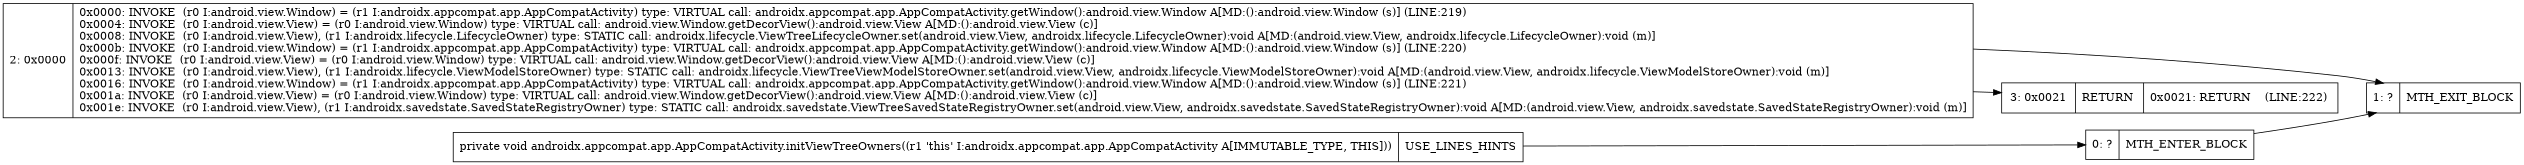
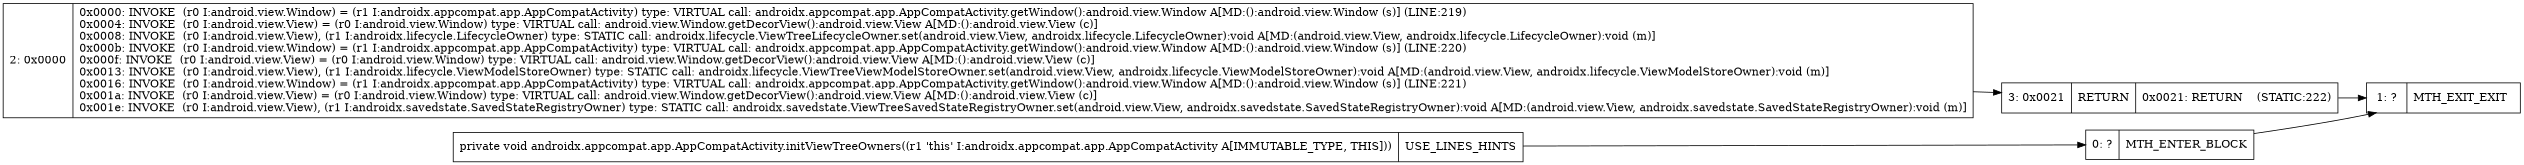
edge "2: 0x0000" -> "1: ?": now "3: 0x0021" -> "1: ?"
node "3: 0x0021": text "0x0021: RETURN    (LINE:222)" -> "0x0021: RETURN    (STATIC:222)"
node "1: ?": text "MTH_EXIT_BLOCK" -> "MTH_EXIT_EXIT"
